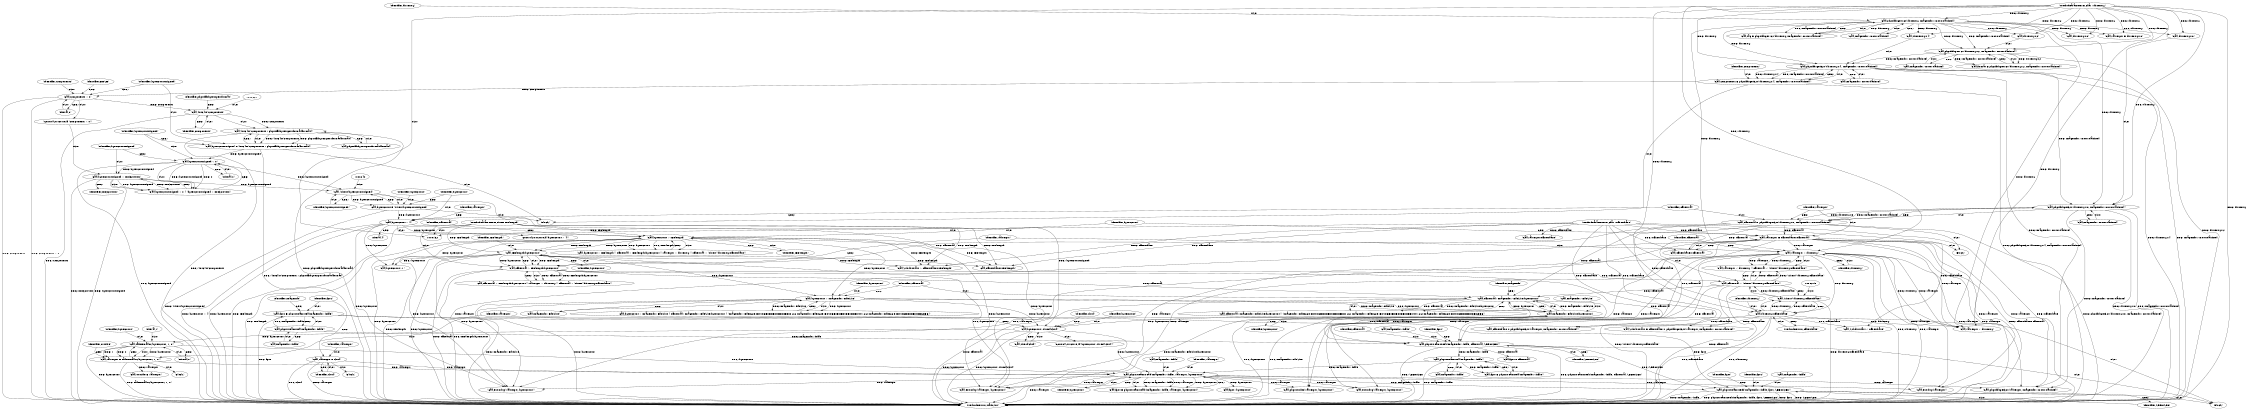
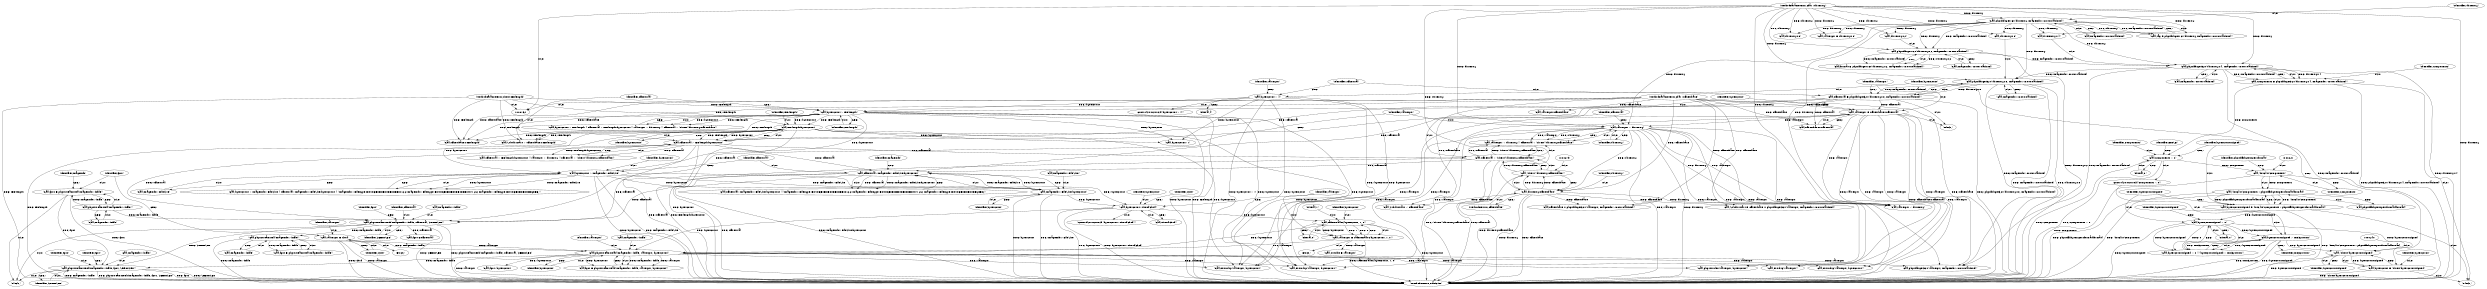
edge "(Call,byte_count = (size_t)byte_count_signed)" -> "(Call,byte_count > 4)": removed, label "DDG: byte_count"
edge "(Call,(size_t)byte_count_signed)" -> "(Call,byte_count>sizeof(cbuf))": now "(Call,(size_t)byte_count_signed)" -> "(MethodReturn,static int)"
node "(Identifier,outside)": removed
